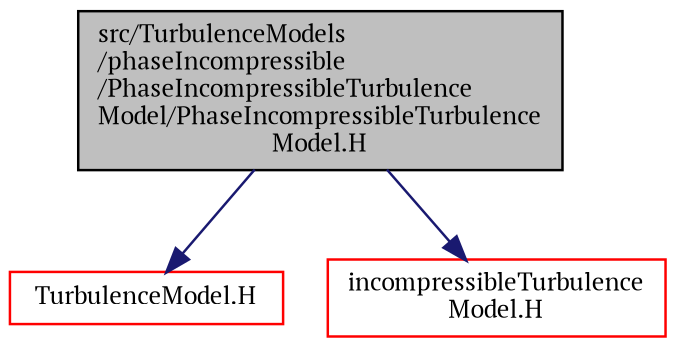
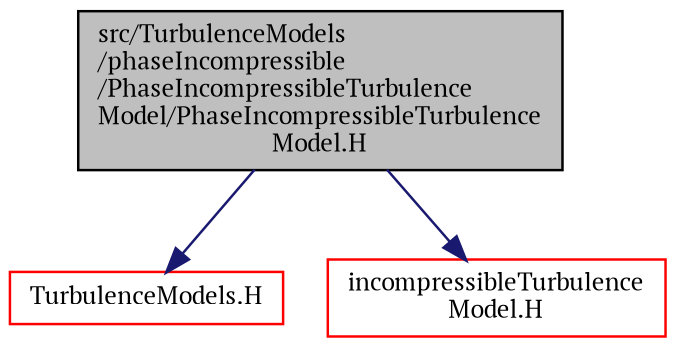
node "TurbulenceModel.H": label "TurbulenceModel.H" -> "TurbulenceModels.H"
